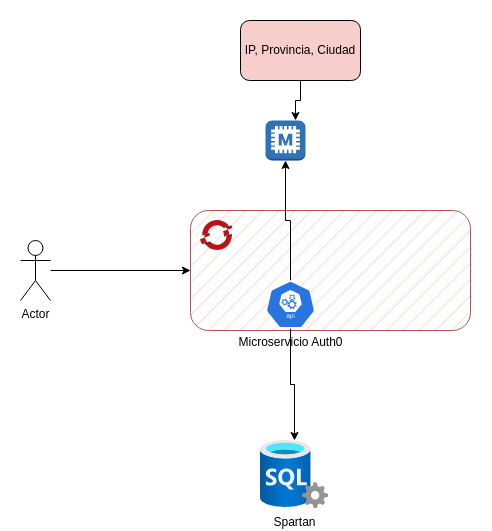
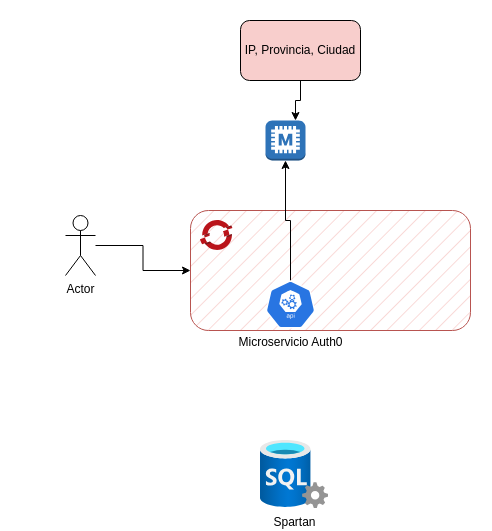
node "Actor": moved (36, 271) -> (81, 246)
edge "Microservicio Auth0" -> "Spartan": removed
